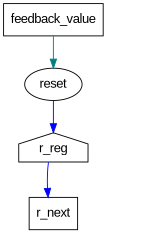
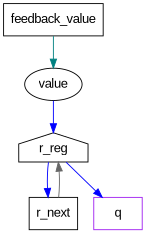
node "reset": label "reset" -> "value"
edge "r_next" -> "r_reg": added
node "q": added
